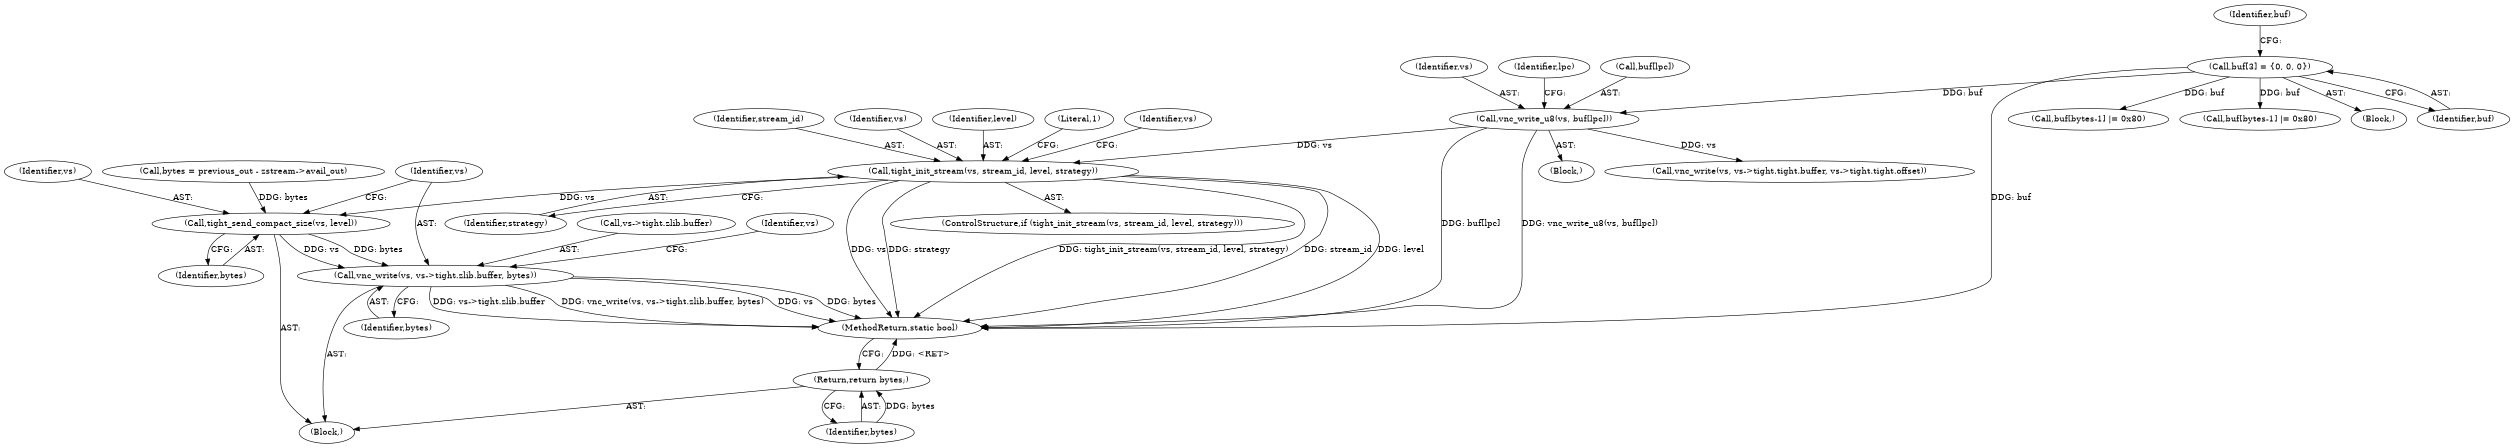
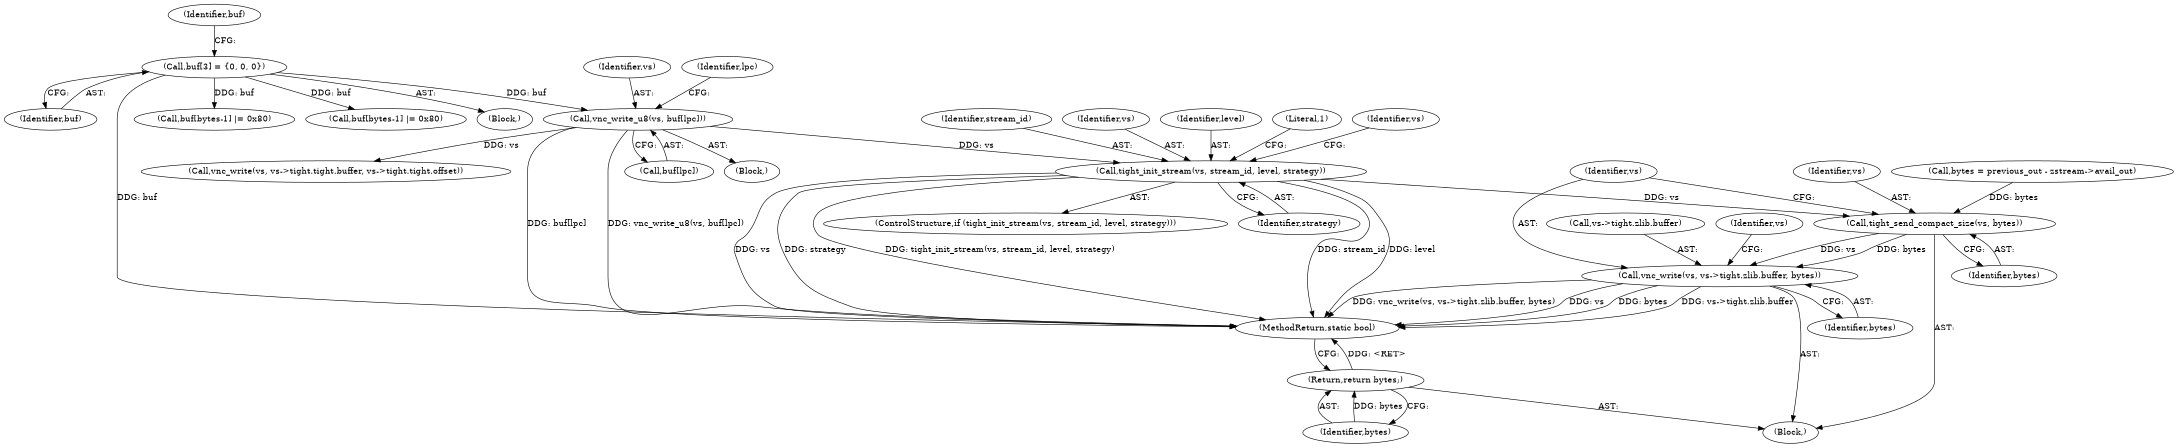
edge "(Call,vnc_write_u8(vs, buf[lpc]))" -> "(Call,buf[lpc])": added, label "CFG:"
node "(Call,tight_send_compact_size(vs, level))": label "(Call,tight_send_compact_size(vs, level))" -> "(Call,tight_send_compact_size(vs, bytes))"
